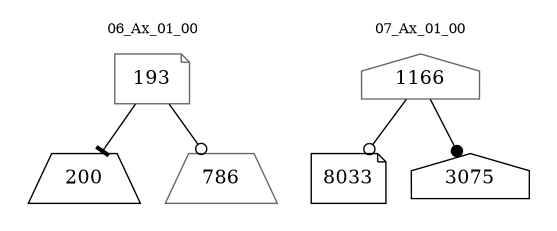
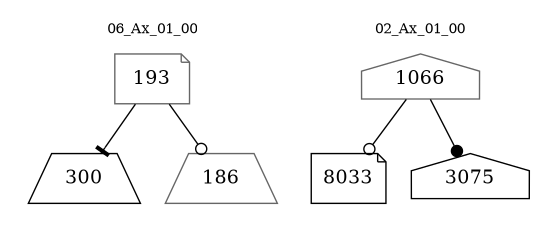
cluster "07_Ax_01_00": label "07_Ax_01_00" -> "02_Ax_01_00"
node "1166": label "1166" -> "1066"
node "200": label "200" -> "300"
node "786": label "786" -> "186"
